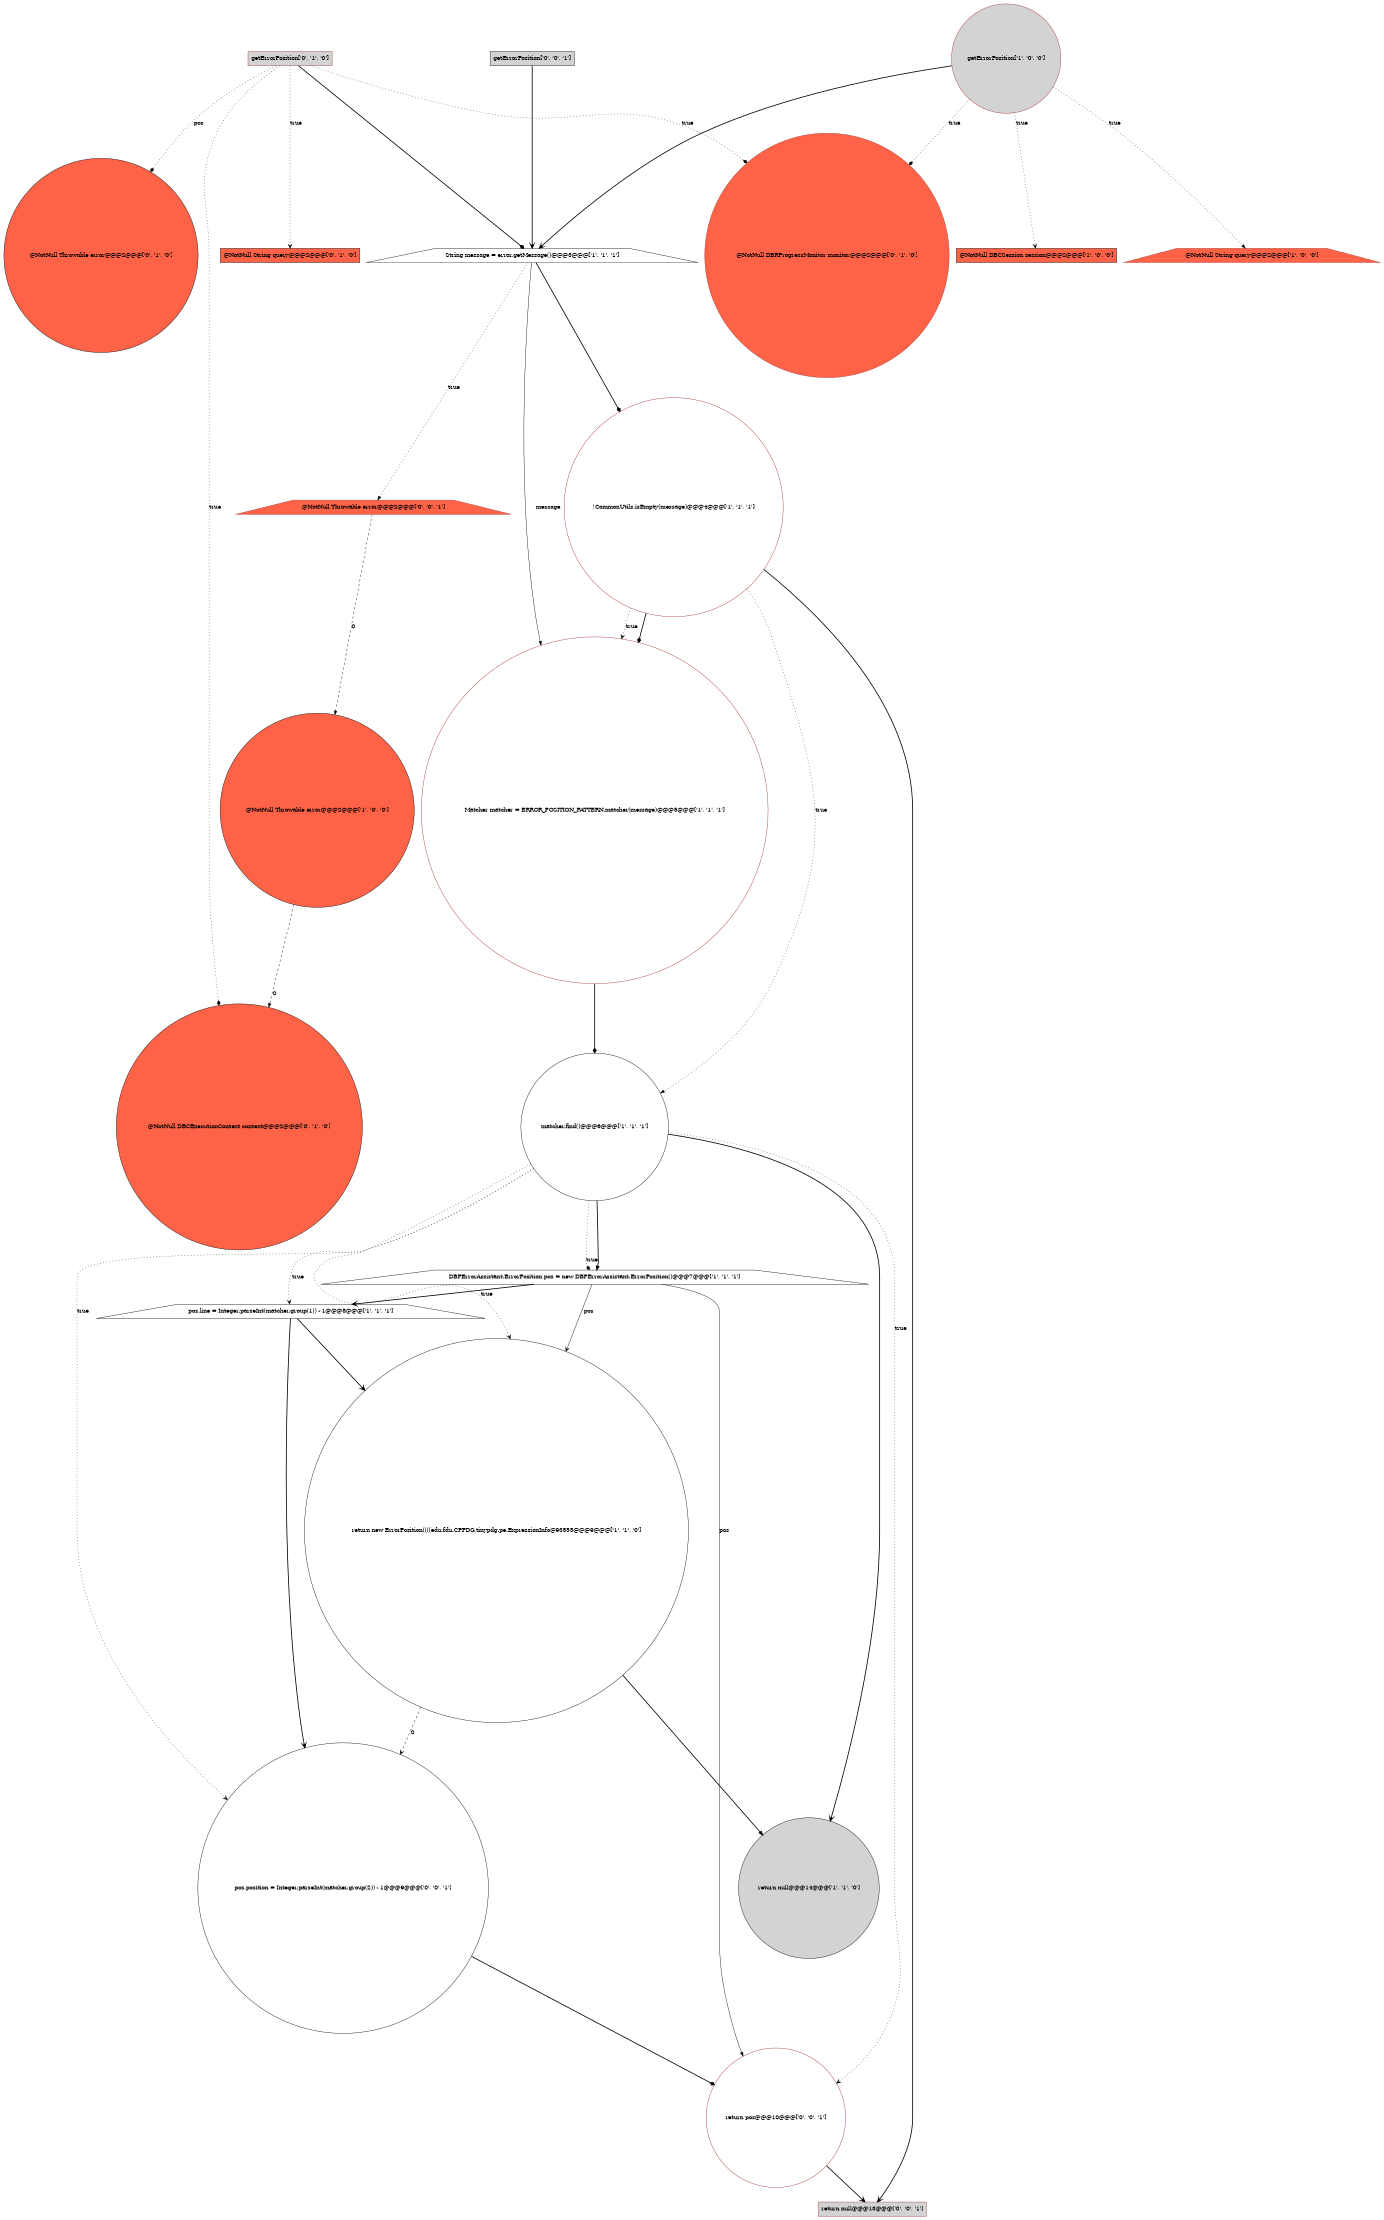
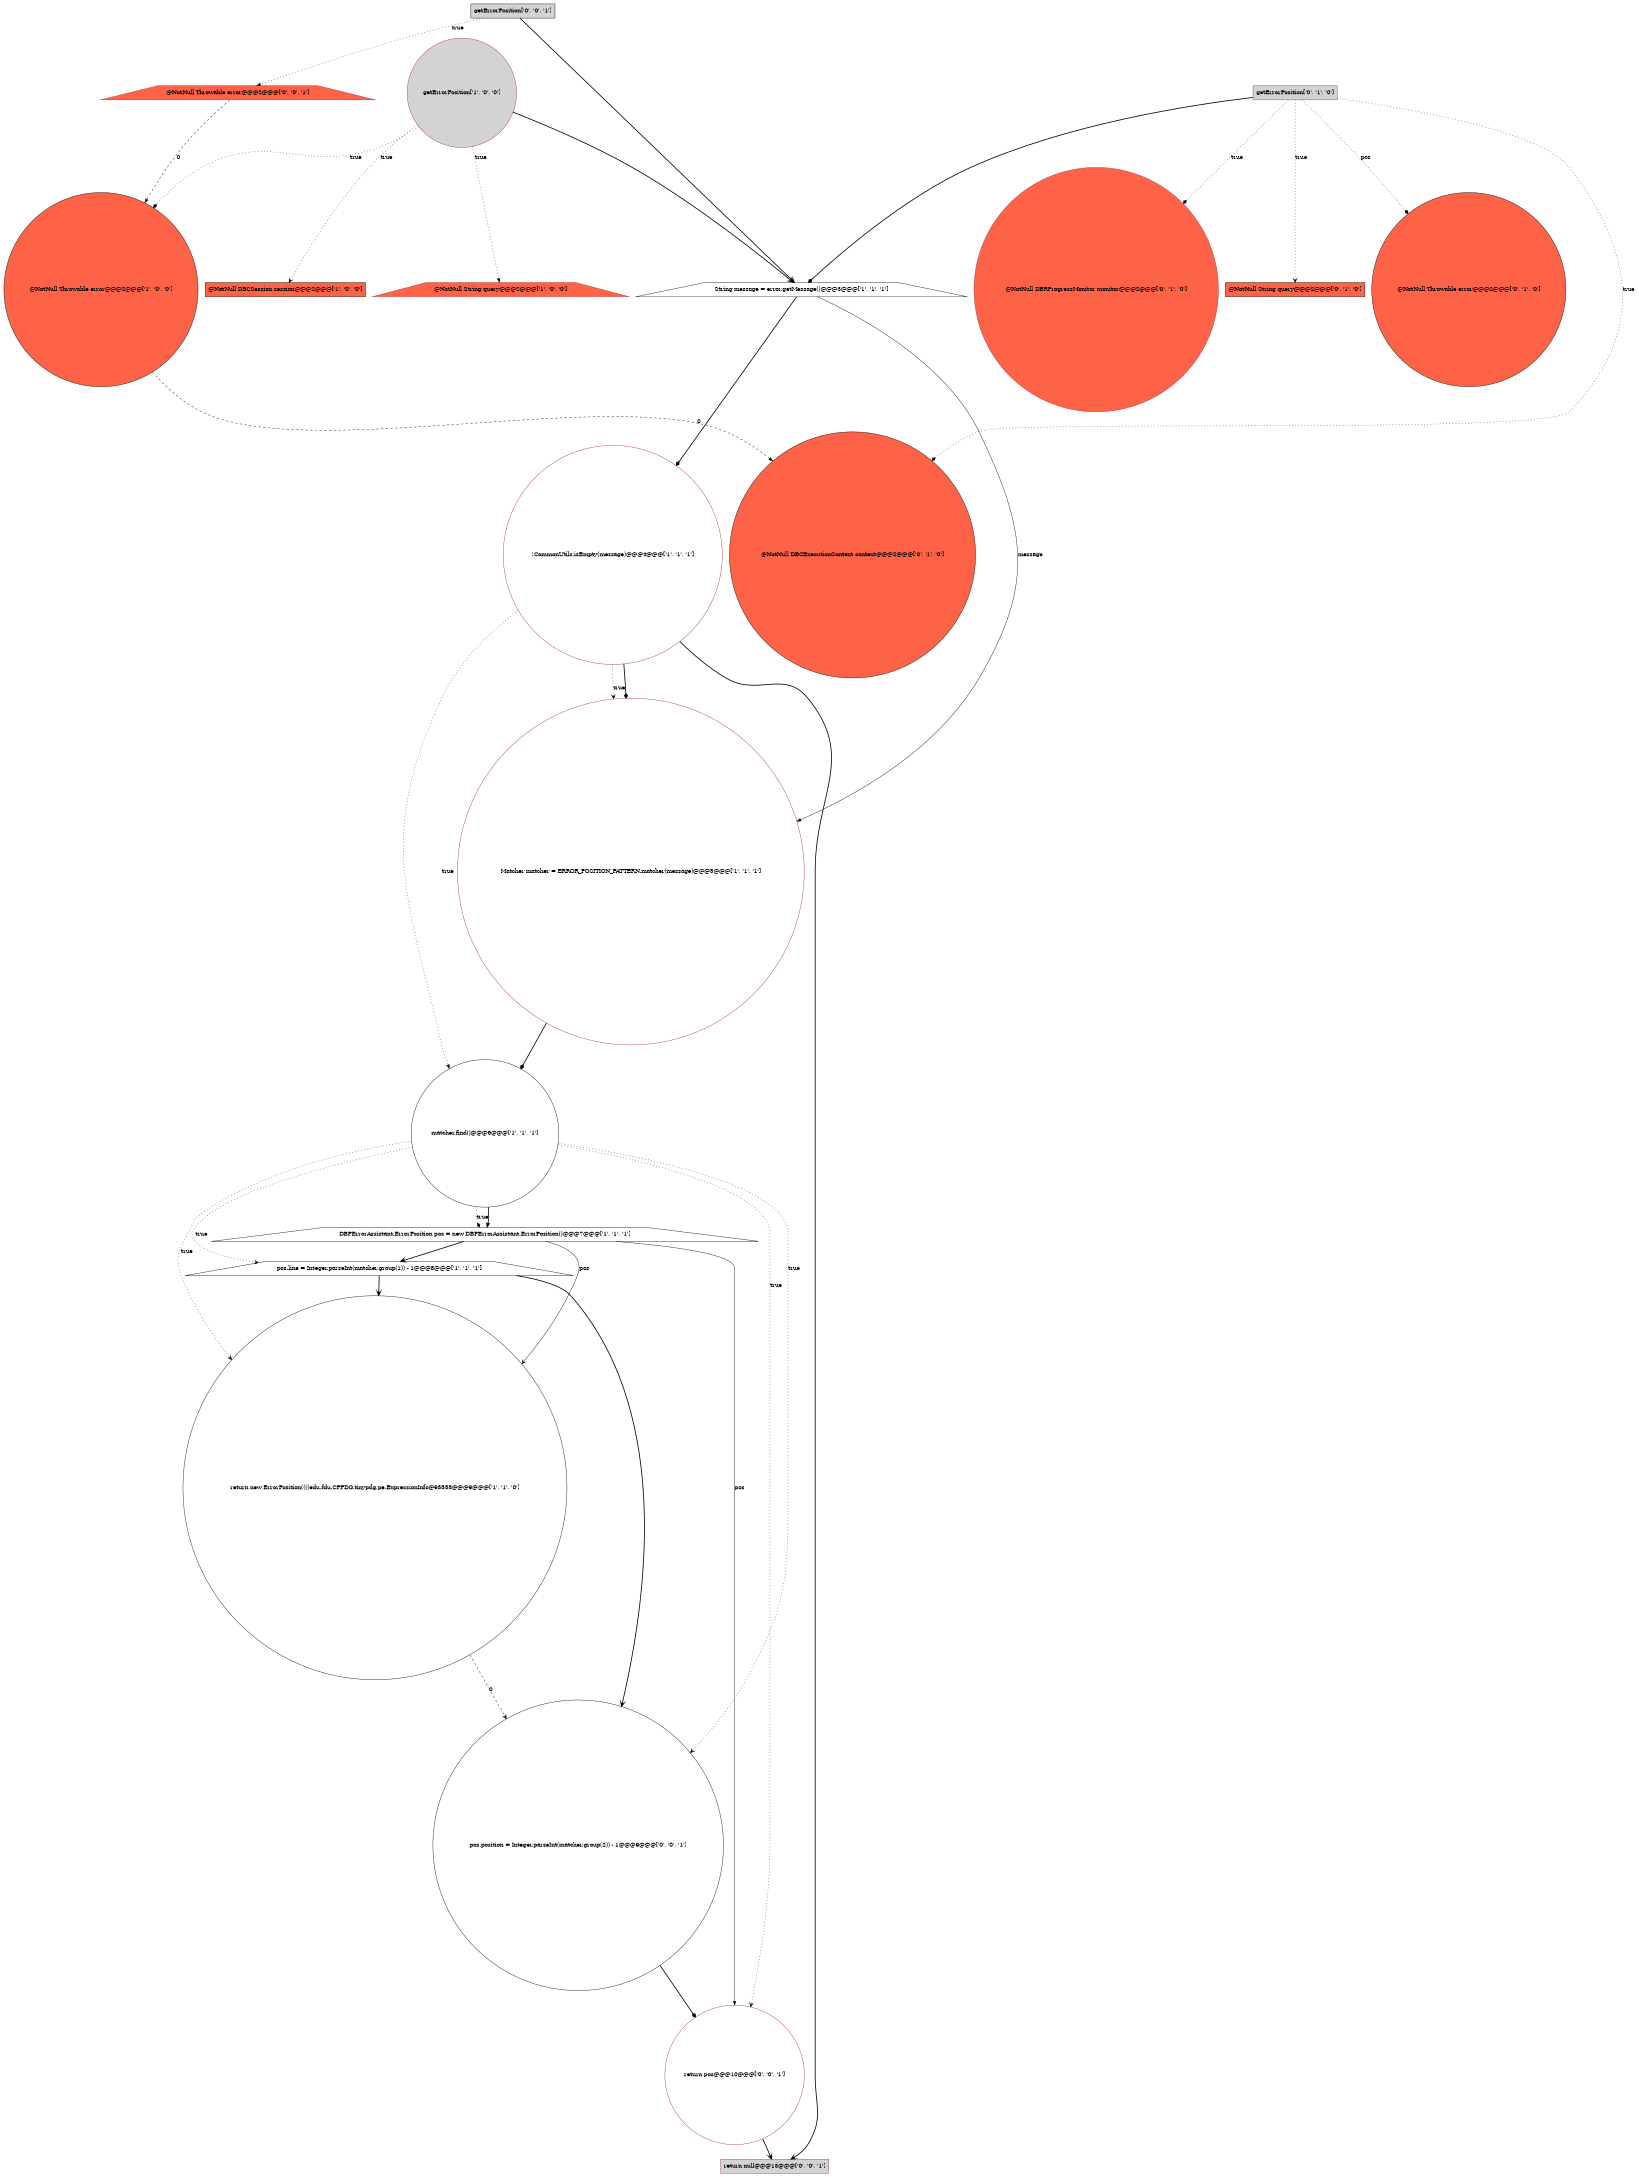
edge "getErrorPosition['1', '0', '0']" -> "@NotNull DBRProgressMonitor monitor@@@2@@@['0', '1', '0']": now "getErrorPosition['1', '0', '0']" -> "@NotNull Throwable error@@@2@@@['1', '0', '0']"
edge "String message = error.getMessage()@@@3@@@['1', '1', '1']" -> "@NotNull Throwable error@@@2@@@['0', '0', '1']": now "getErrorPosition['0', '0', '1']" -> "@NotNull Throwable error@@@2@@@['0', '0', '1']"
node "return null@@@14@@@['1', '1', '0']": removed
